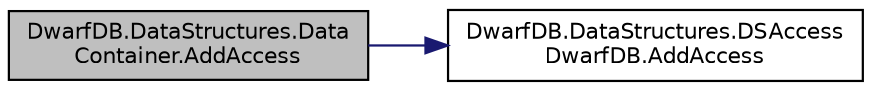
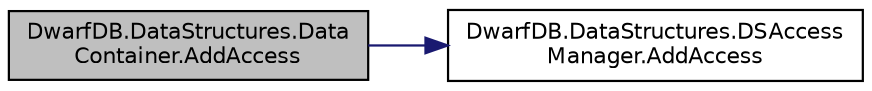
node "DwarfDB.DataStructures.DSAccess DwarfDB.AddAccess": label "DwarfDB.DataStructures.DSAccess DwarfDB.AddAccess" -> "DwarfDB.DataStructures.DSAccess Manager.AddAccess"
